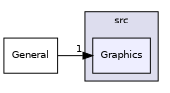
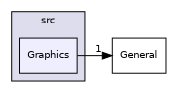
edge "General" -> "Graphics": reversed
